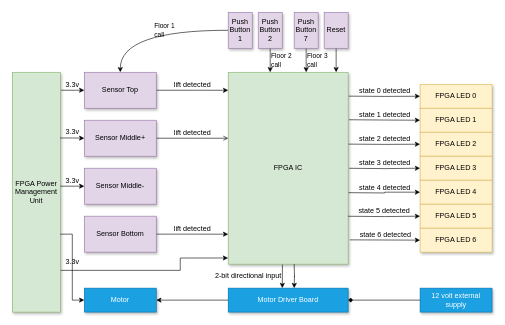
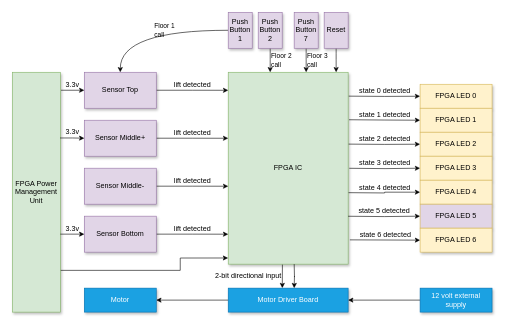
edge "Sensor Middle+" -> "FPGA IC": arrowhead open -> classic
edge "FPGA Power Management Unit" -> "Sensor Middle-": removed, label "3.3v"
edge "Sensor Middle-" -> "FPGA IC": added, label "lift detected"
node "FPGA LED 5": fillcolor #fff2cc -> #e1d5e7
edge "FPGA Power Management Unit" -> "Motor": now "FPGA Power Management Unit" -> "Sensor Bottom"
edge "12 volt external supply" -> "Motor Driver Board": arrowhead diamond -> classic
